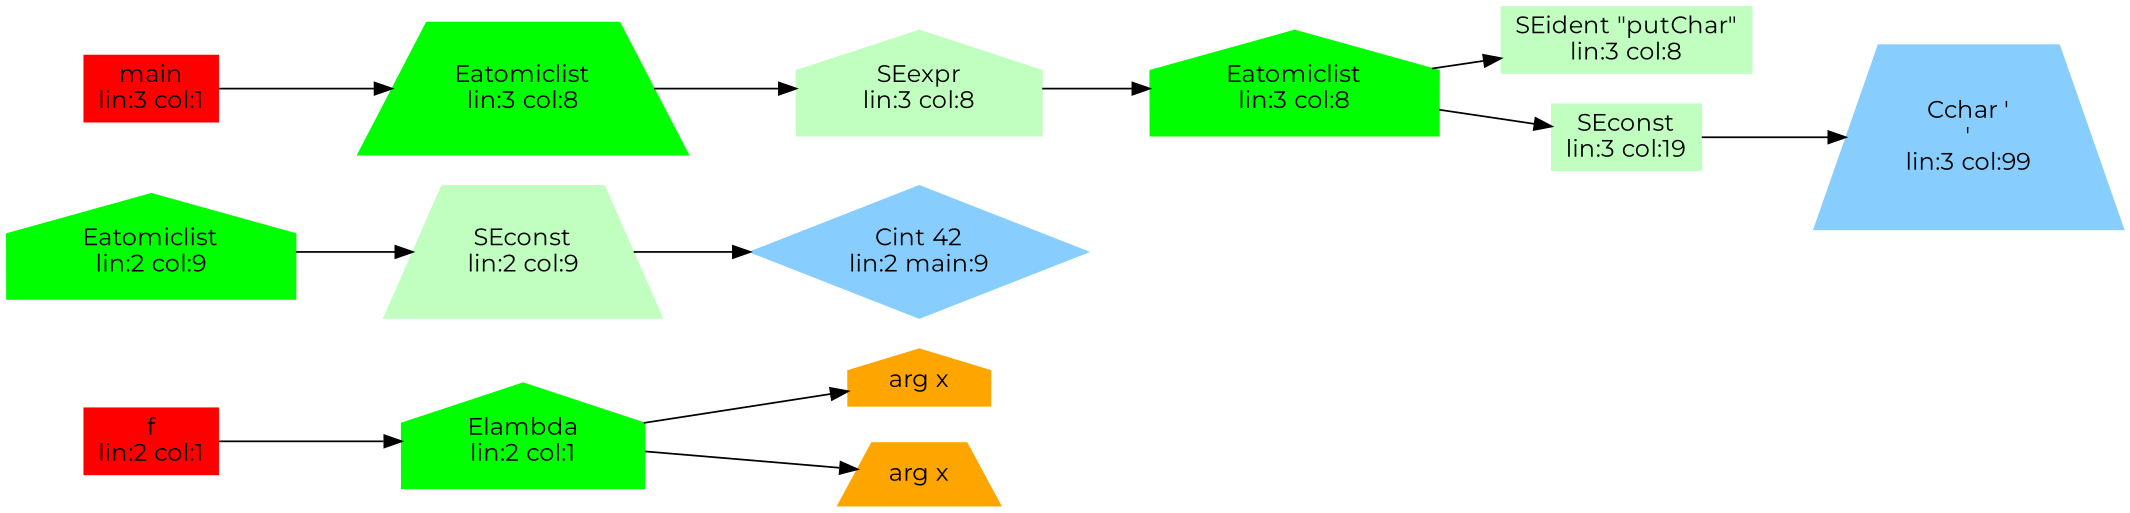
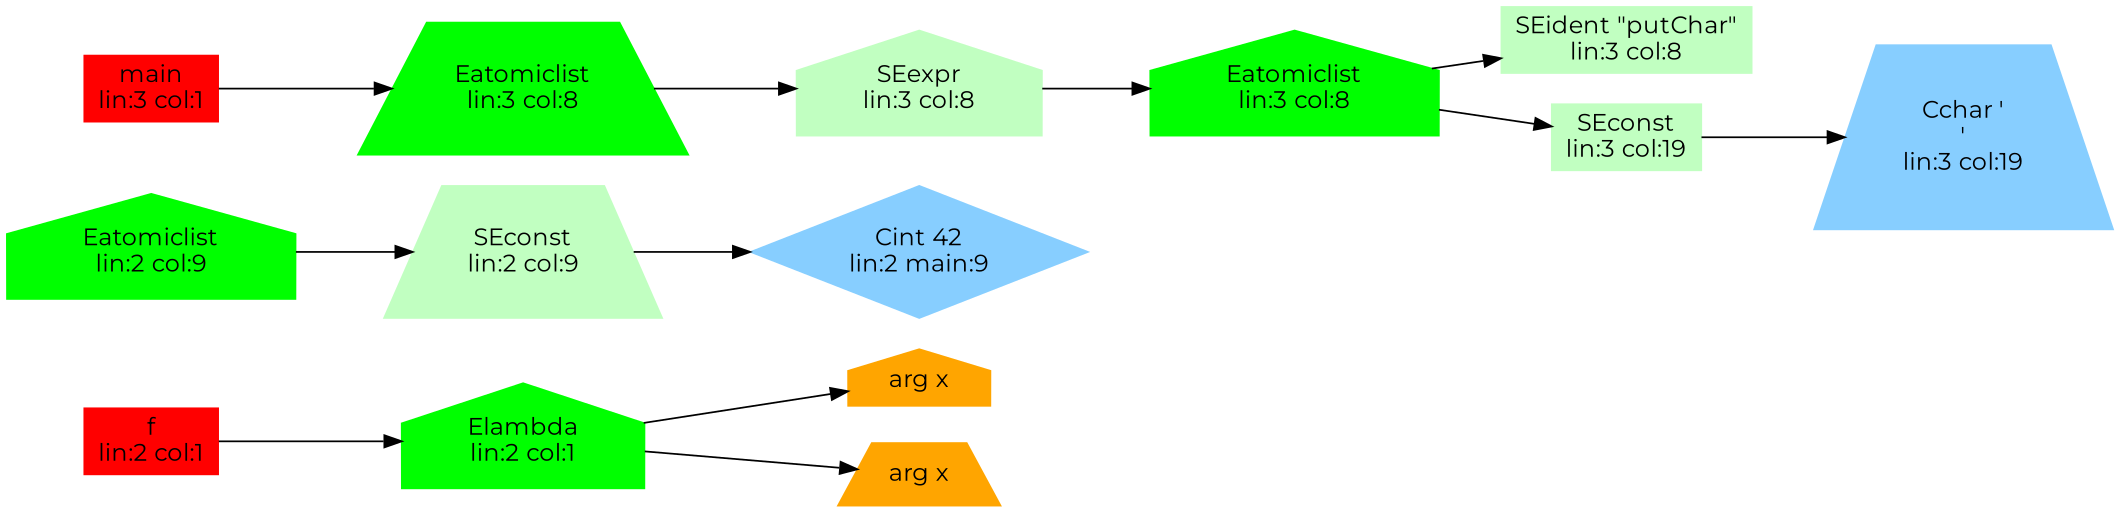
node "Cchar ' ' lin:3 col:99": label "Cchar ' ' lin:3 col:99" -> "Cchar ' ' lin:3 col:19"
